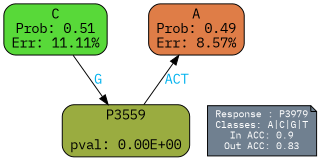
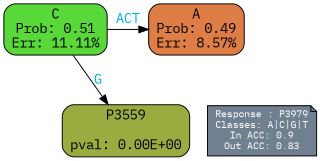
edge "P3559 pval: 0.00E+00" -> "A Prob: 0.49 Err: 8.57%": now "C Prob: 0.51 Err: 11.11%" -> "A Prob: 0.49 Err: 8.57%"
